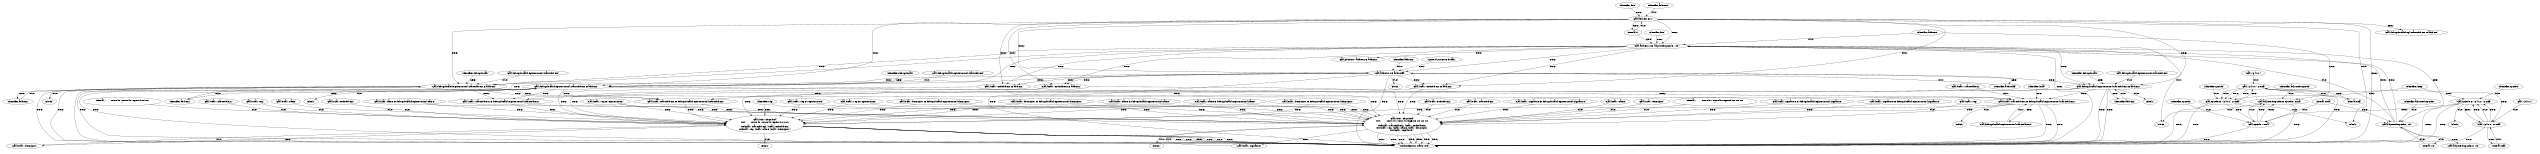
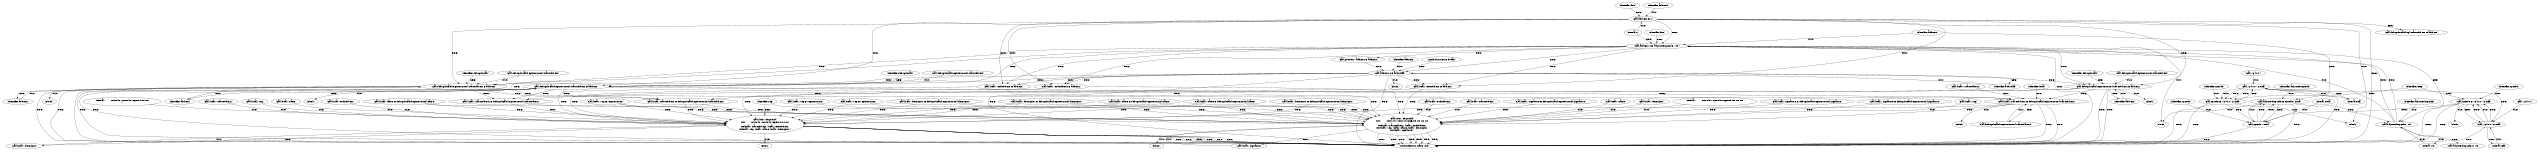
edge "(Call,address = 0)" -> "(Literal,0)": removed, label "CFG:"
edge "(Call,address = 0)" -> "(Call,address += addr_diff)": now "(Call,position->address = address)" -> "(Call,address += addr_diff)"
edge "(Literal,0x0a)" -> "(Call,adjusted_opcode / 15)": now "(Call,adjusted_opcode = opcode - 0x0a)" -> "(Call,adjusted_opcode / 15)"
edge "(Call,adjusted_opcode = opcode - 0x0a)" -> "(Call,opcode - 0x0a)": added, label "CFG:"
